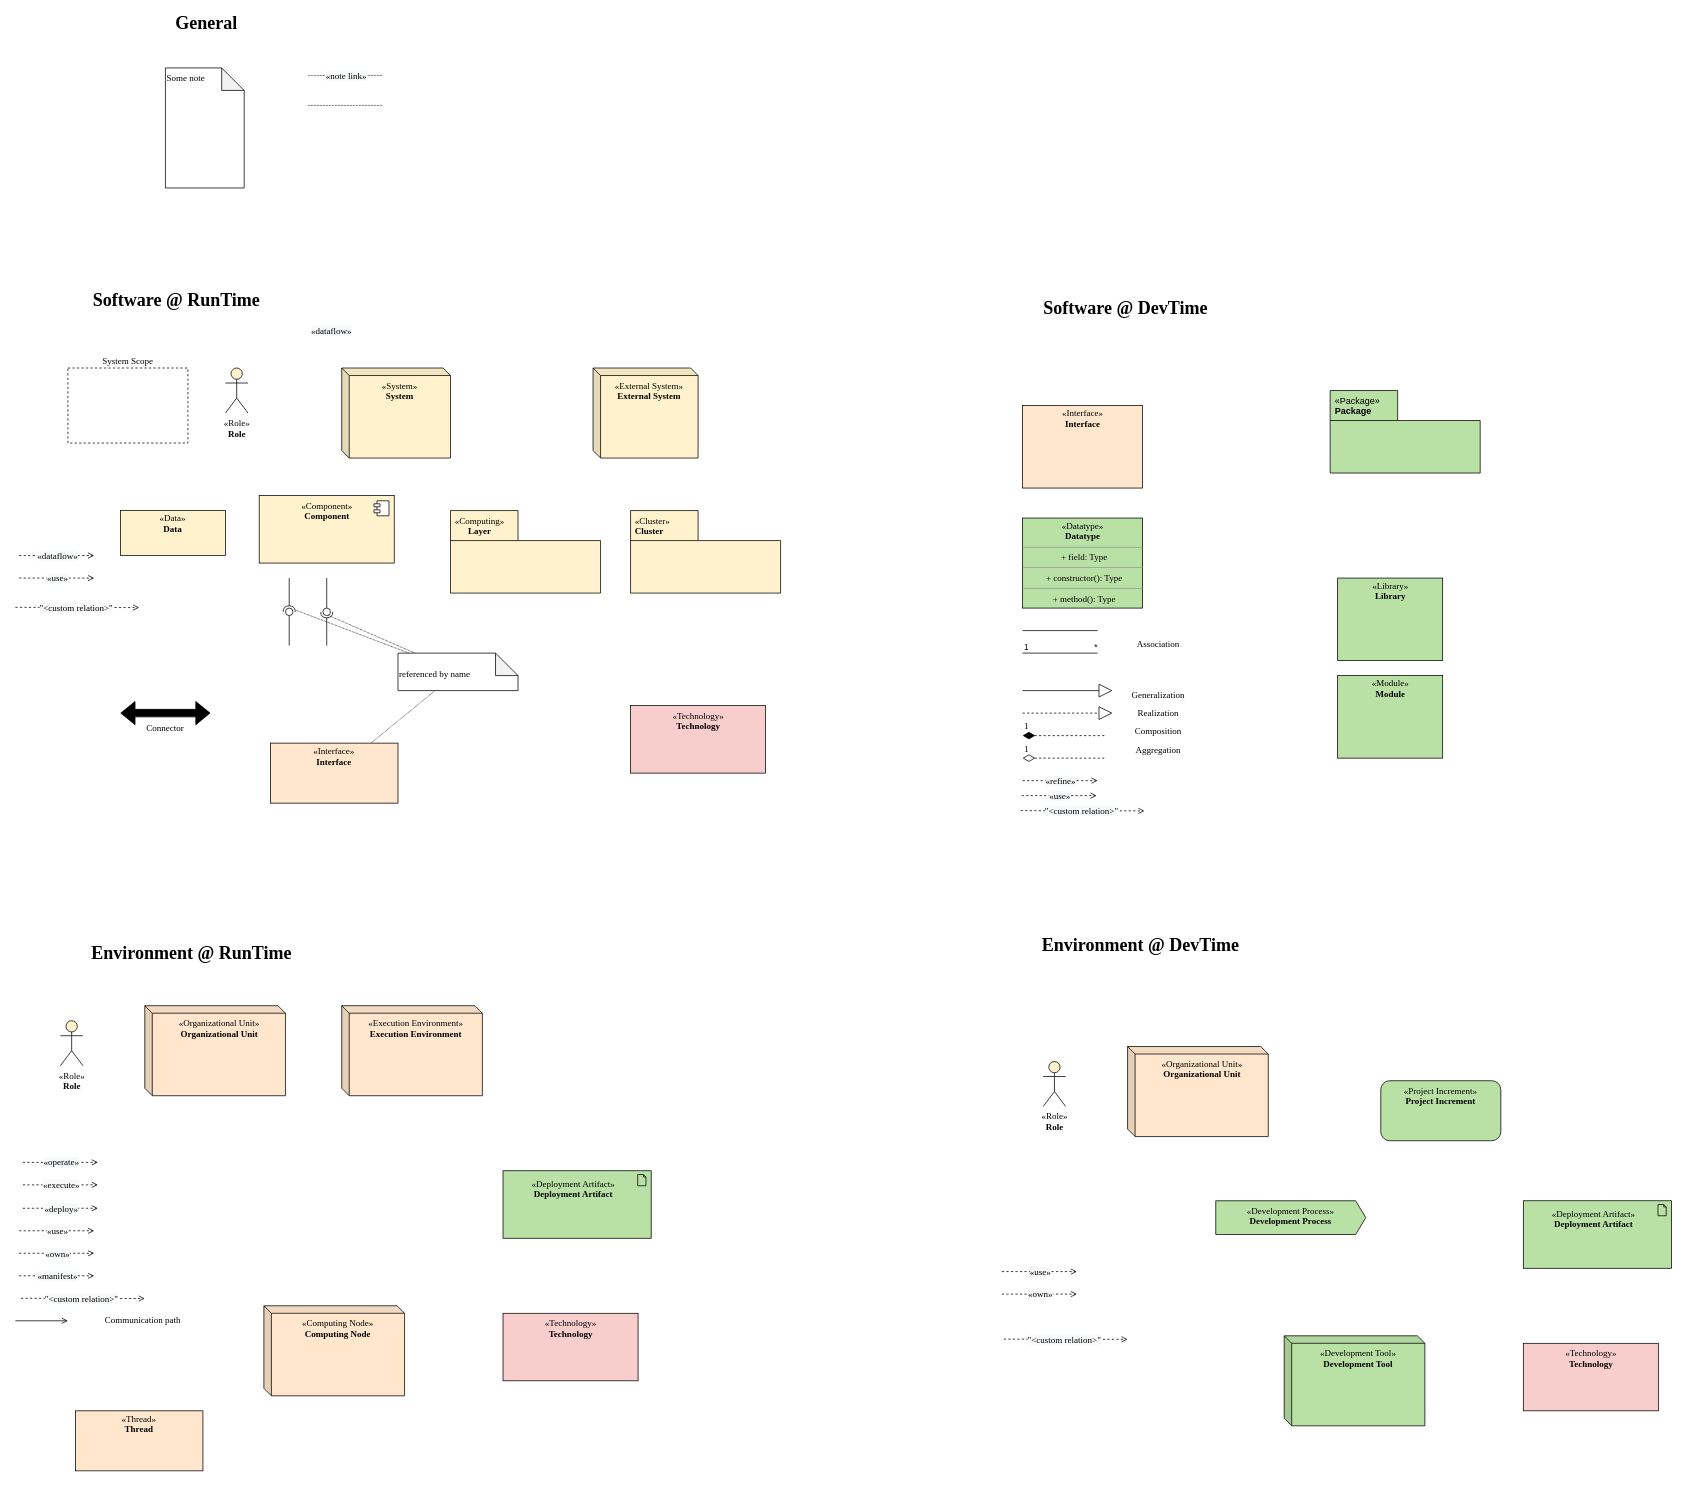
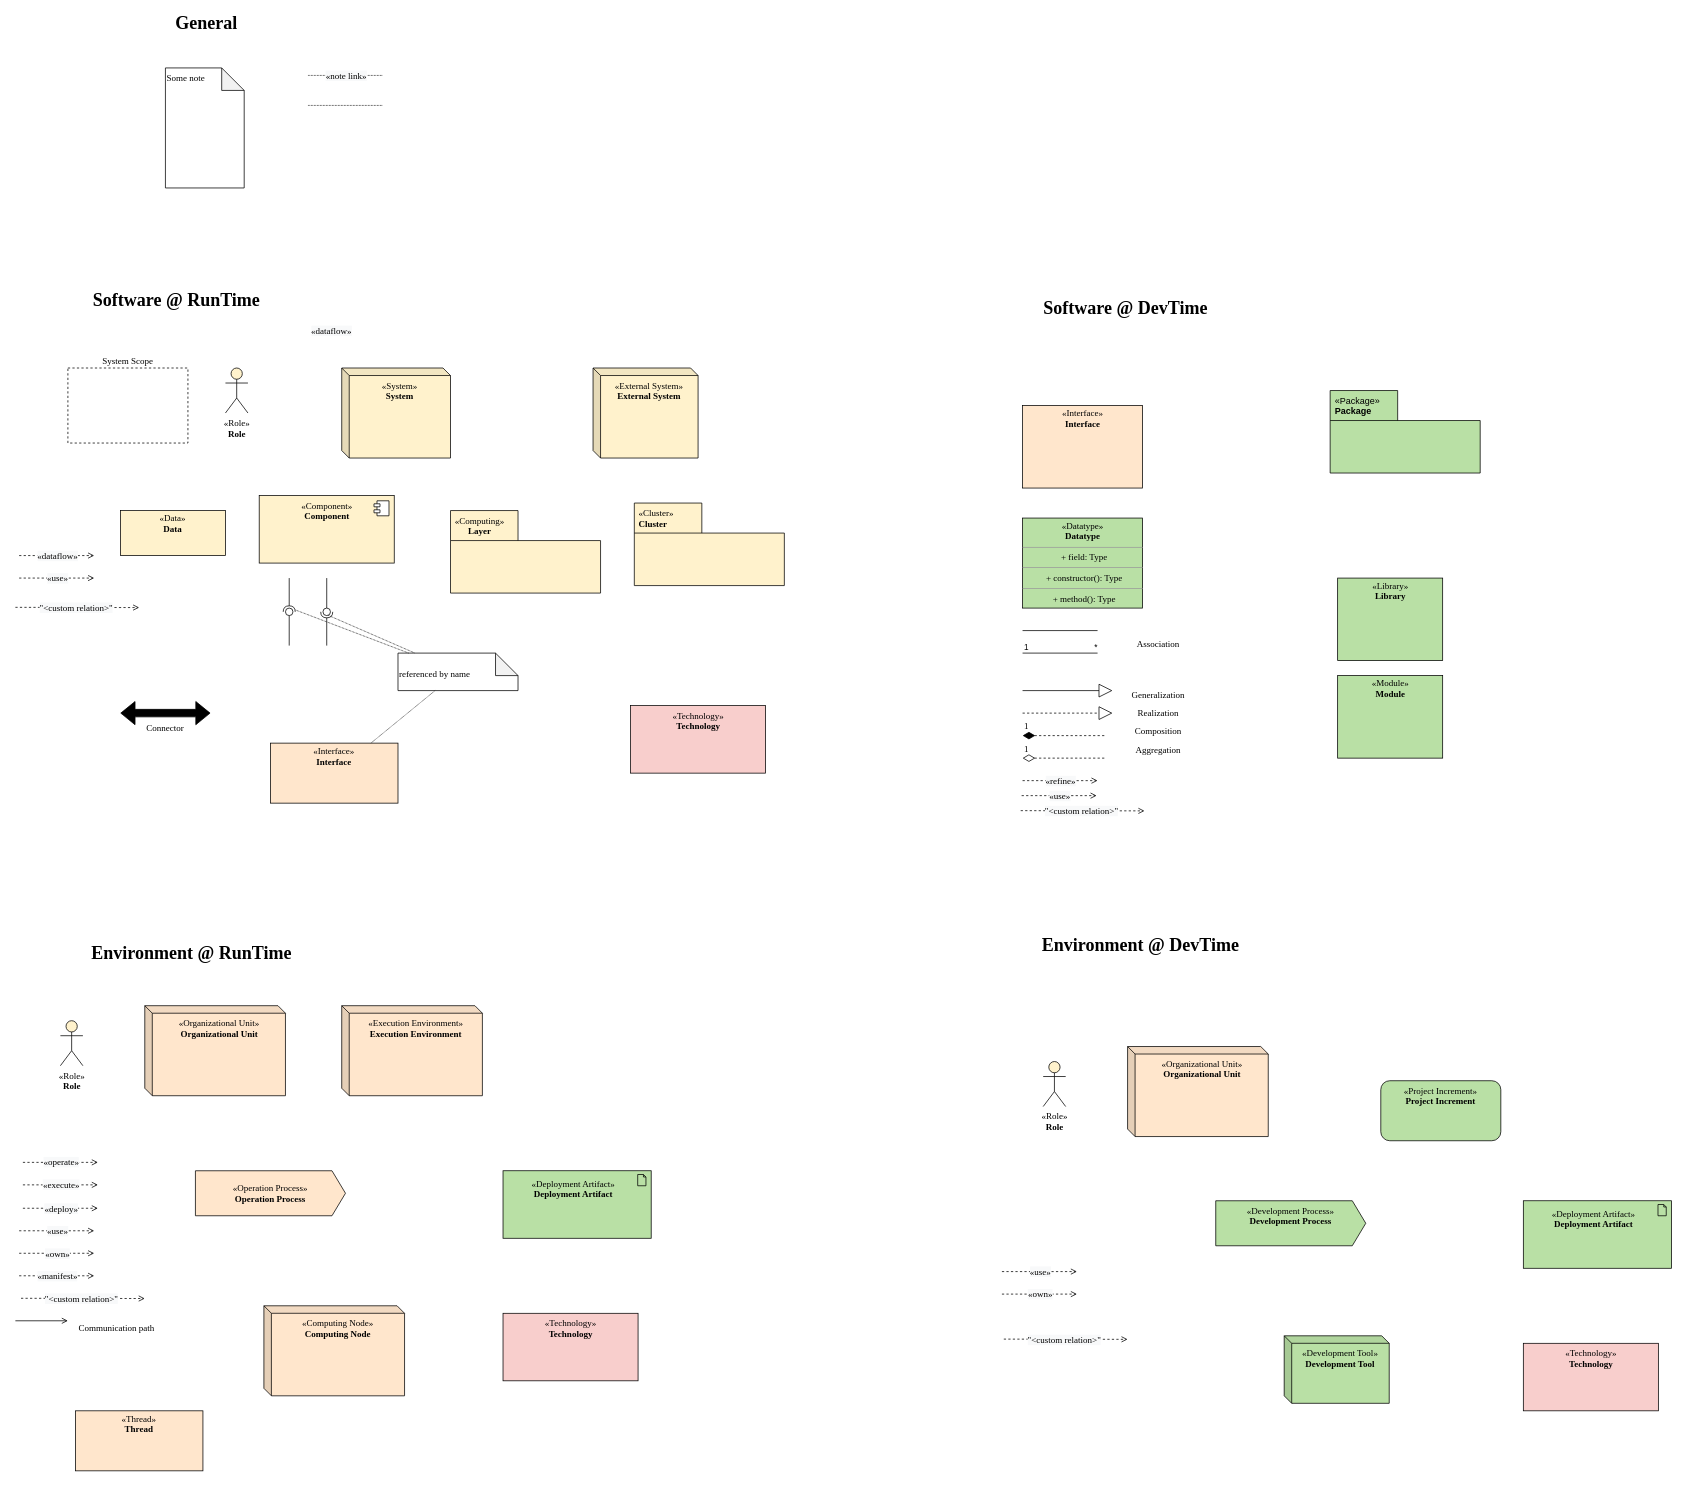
node "«Cluster» Cluster": moved (705, 552) -> (709, 544)
node "«Operation Process» Operation Process": added
node "«Development Process» Development Process": size 150x34 -> 150x45
node "Communication path": moved (143, 1320) -> (117, 1328)
node "«Development Tool» Development Tool": size 141x90 -> 105x68
